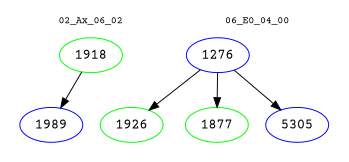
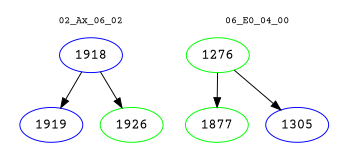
node "1918": color green -> blue
node "1276": color blue -> green
edge "1276" -> "1926": now "1918" -> "1926"
node "1989": label "1989" -> "1919"
node "5305": label "5305" -> "1305"
